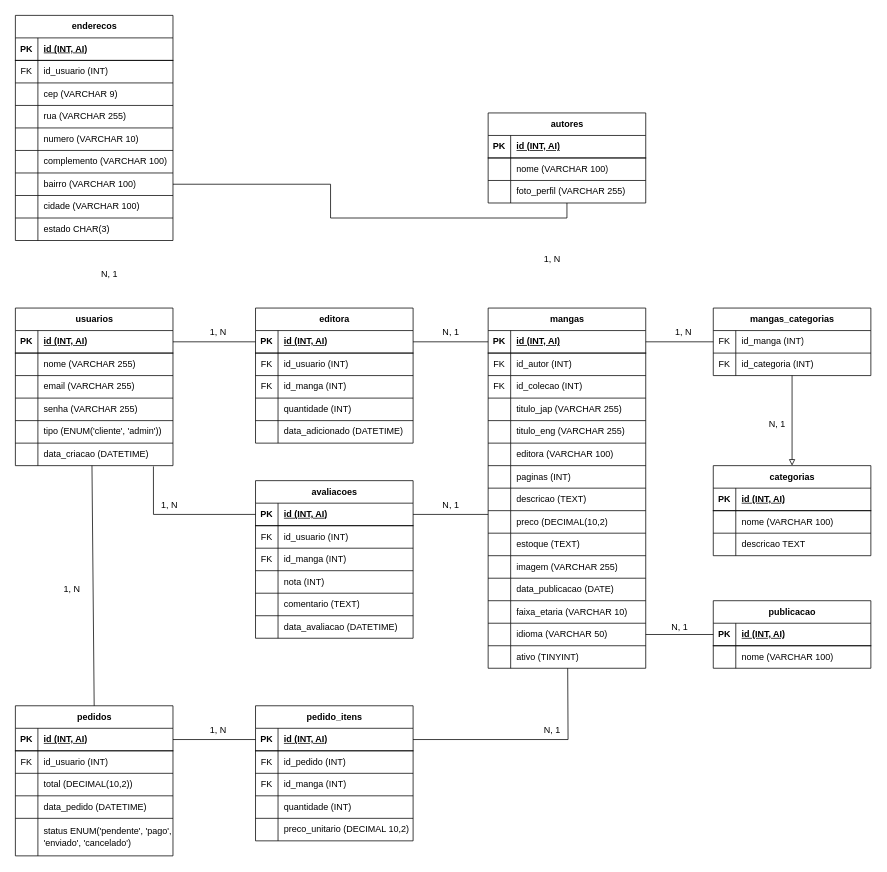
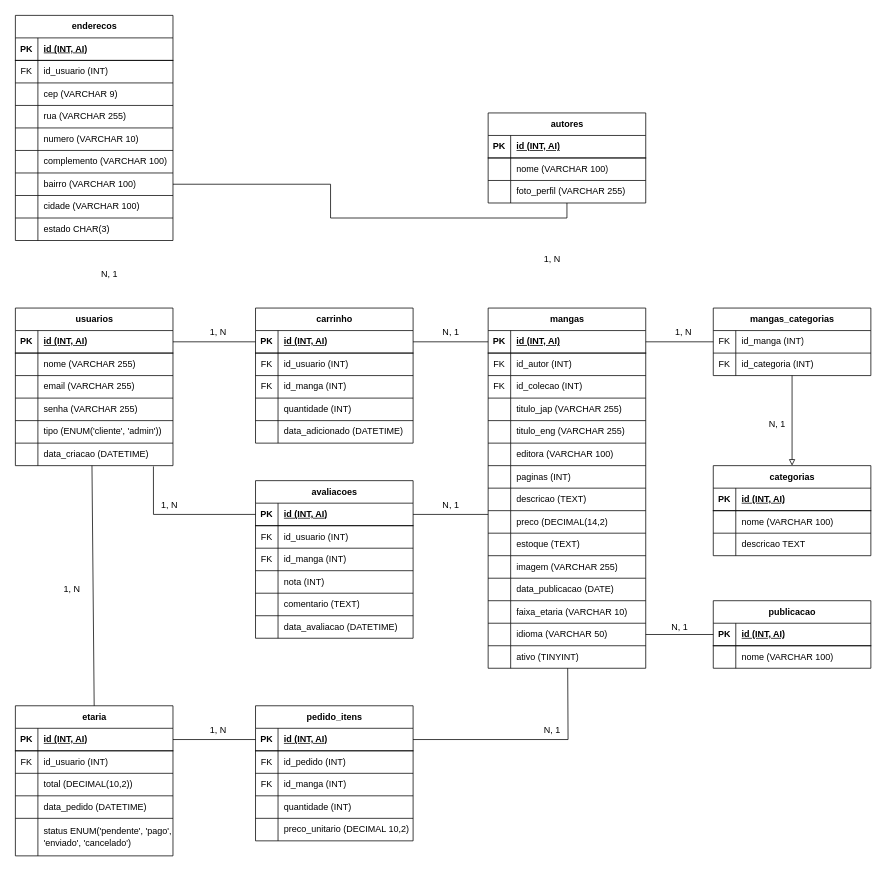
node "editora": label "editora" -> "carrinho"
node "preco (DECIMAL(10,2)": label "preco (DECIMAL(10,2)" -> "preco (DECIMAL(14,2)"
node "pedidos": label "pedidos" -> "etaria"
